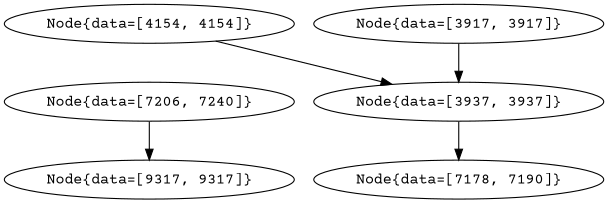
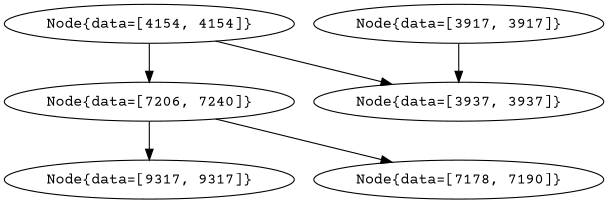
edge "Node{data=[4154, 4154]}" -> "Node{data=[7206, 7240]}": added
edge "Node{data=[3937, 3937]}" -> "Node{data=[7178, 7190]}": now "Node{data=[7206, 7240]}" -> "Node{data=[7178, 7190]}"
